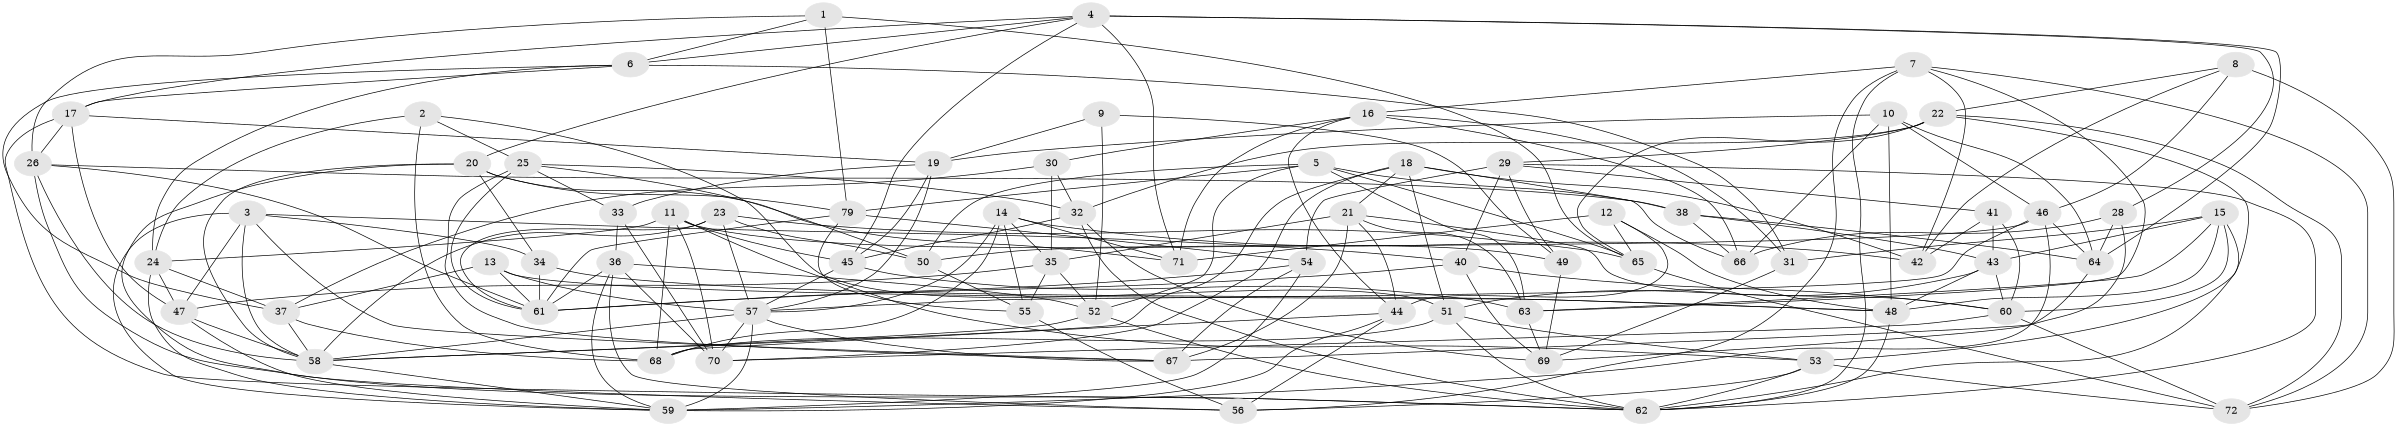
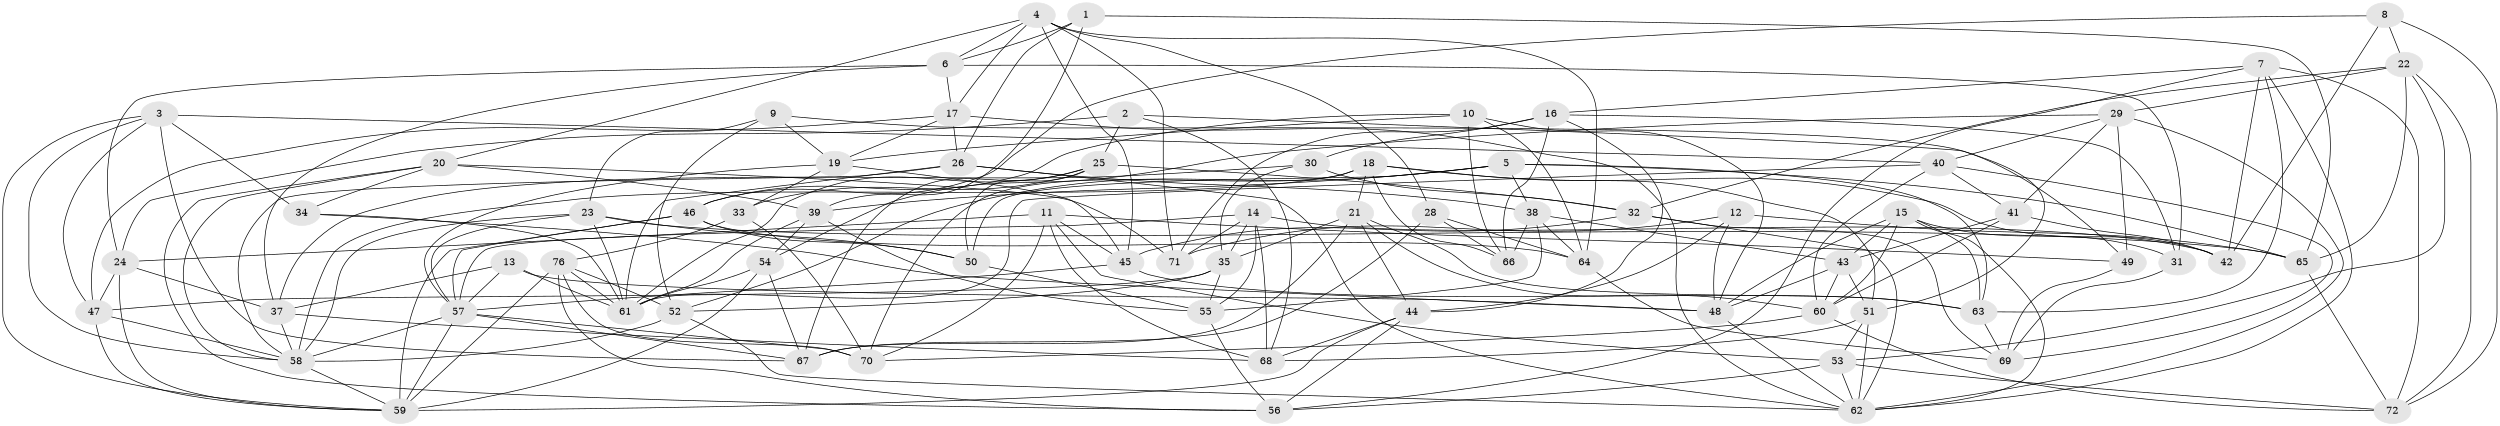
edge "9" -- "23": added
edge "40" -- "41": added
node "79": label "79" -> "39"
node "36": label "36" -> "76"
edge "38" -- "55": added
